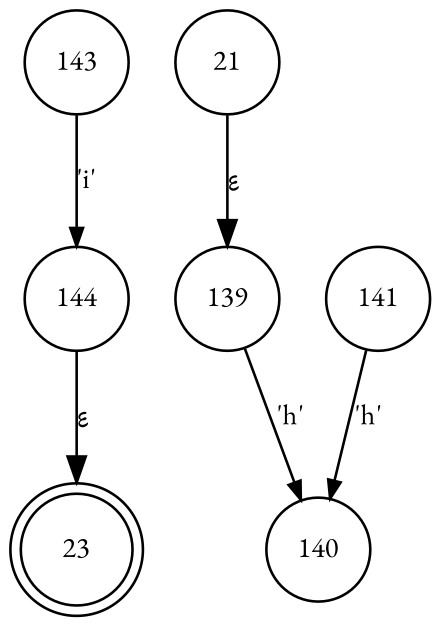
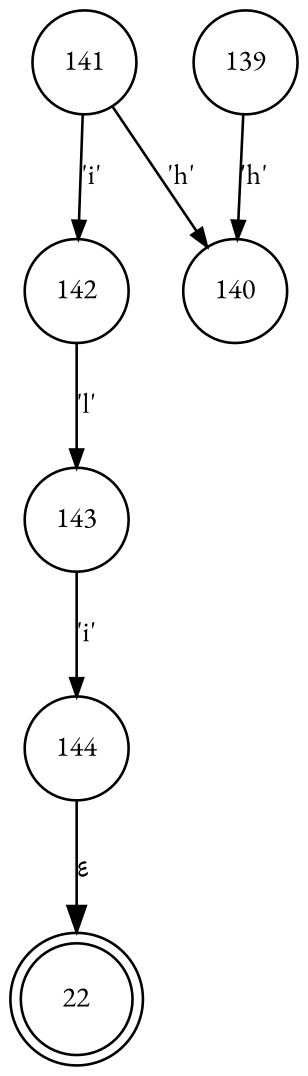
node "21": removed
node "142": added
node "23": label "23" -> "22"
